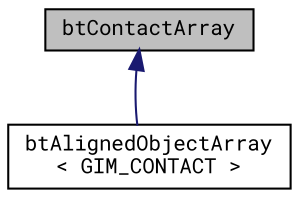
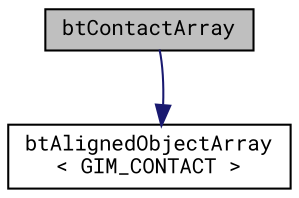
edge "btAlignedObjectArray < GIM_CONTACT >" -> "btContactArray": reversed
